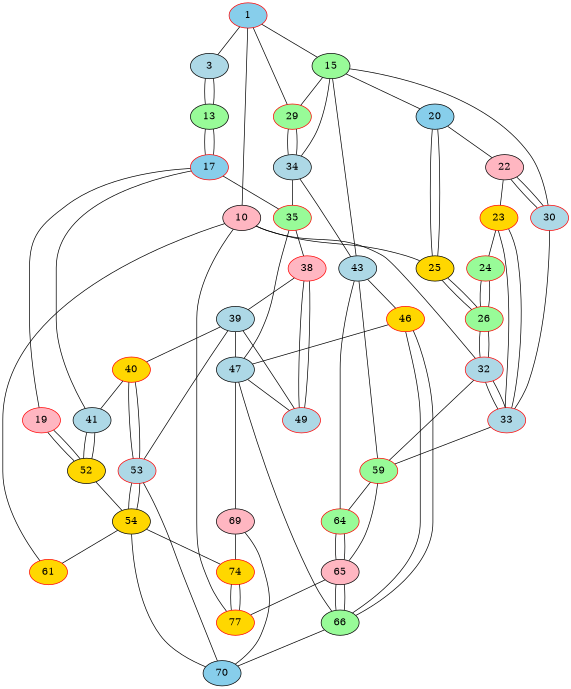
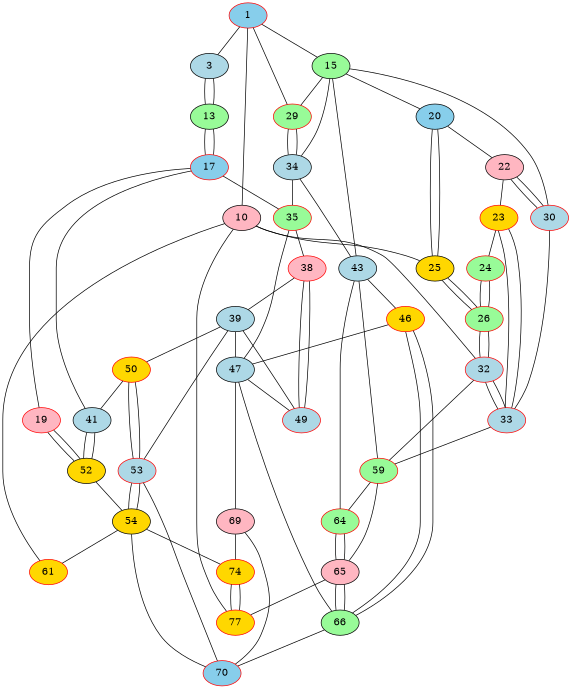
node "40": label "40" -> "50"
node "70": color black -> red
